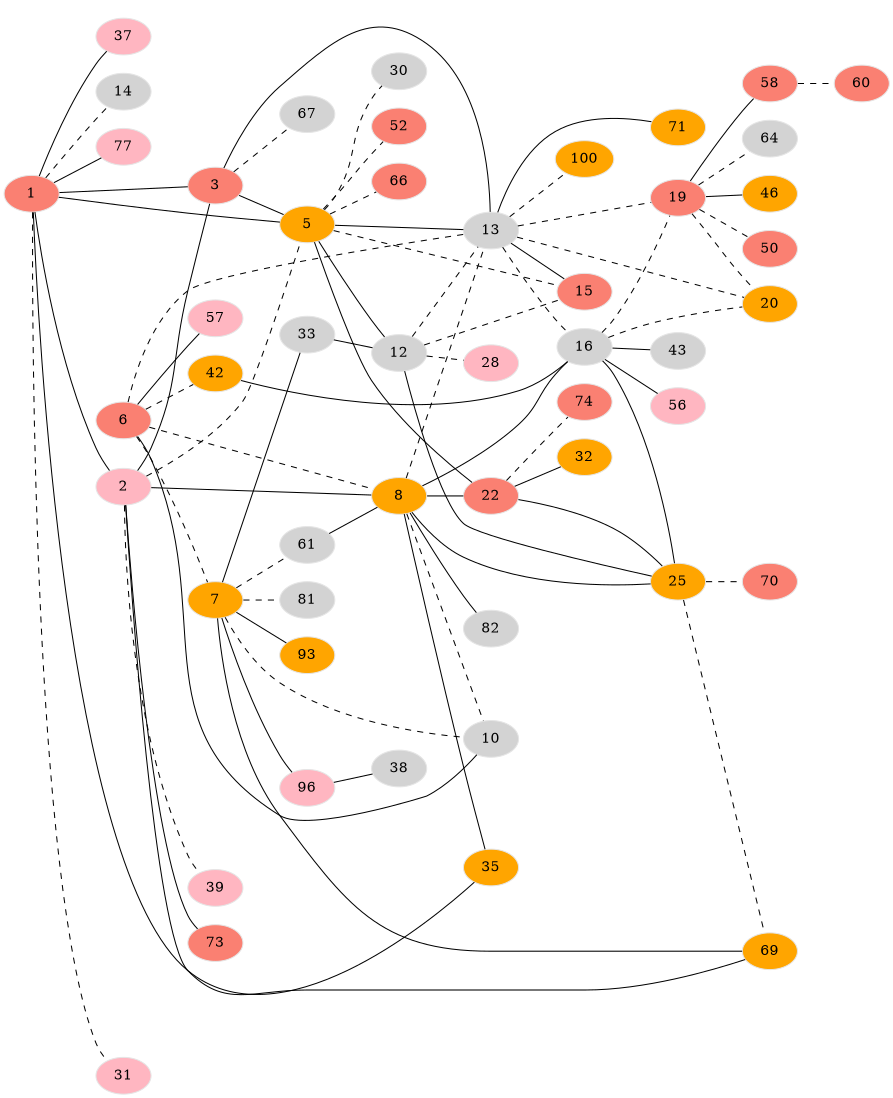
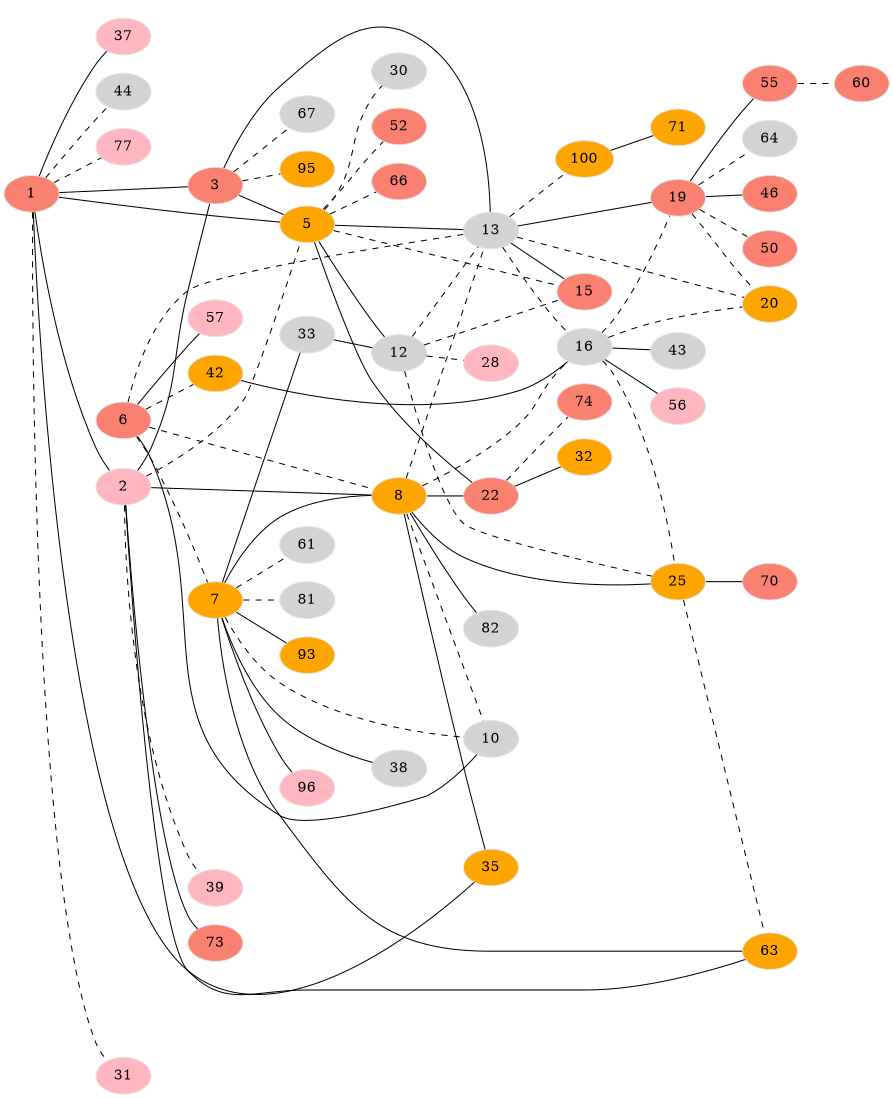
node "58": label "58" -> "55"
node "14": label "14" -> "44"
edge "71" -- "13": now "71" -- "100"
node "95": added
edge "77" -- "1": style solid -> dashed
node "46": fillcolor orange -> salmon
edge "19" -- "13": style dashed -> solid
edge "16" -- "8": style solid -> dashed
edge "16" -- "25": style solid -> dashed
edge "8" -- "61": now "8" -- "7"
edge "22" -- "25": removed
edge "12" -- "25": style solid -> dashed
edge "25" -- "70": style dashed -> solid
edge "38" -- "96": now "38" -- "7"
node "69": label "69" -> "63"
